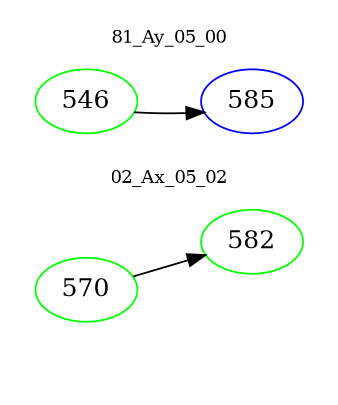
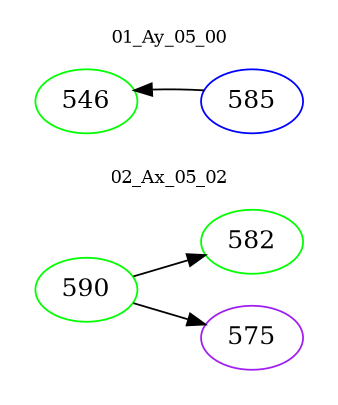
cluster "81_Ay_05_00": label "81_Ay_05_00" -> "01_Ay_05_00"
edge "546" -> "585": reversed
node "570": label "570" -> "590"
node "575": added
